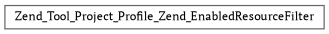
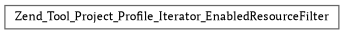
node "Zend_Tool_Project_Profile_Zend_EnabledResourceFilter": label "Zend_Tool_Project_Profile_Zend_EnabledResourceFilter" -> "Zend_Tool_Project_Profile_Iterator_EnabledResourceFilter"
